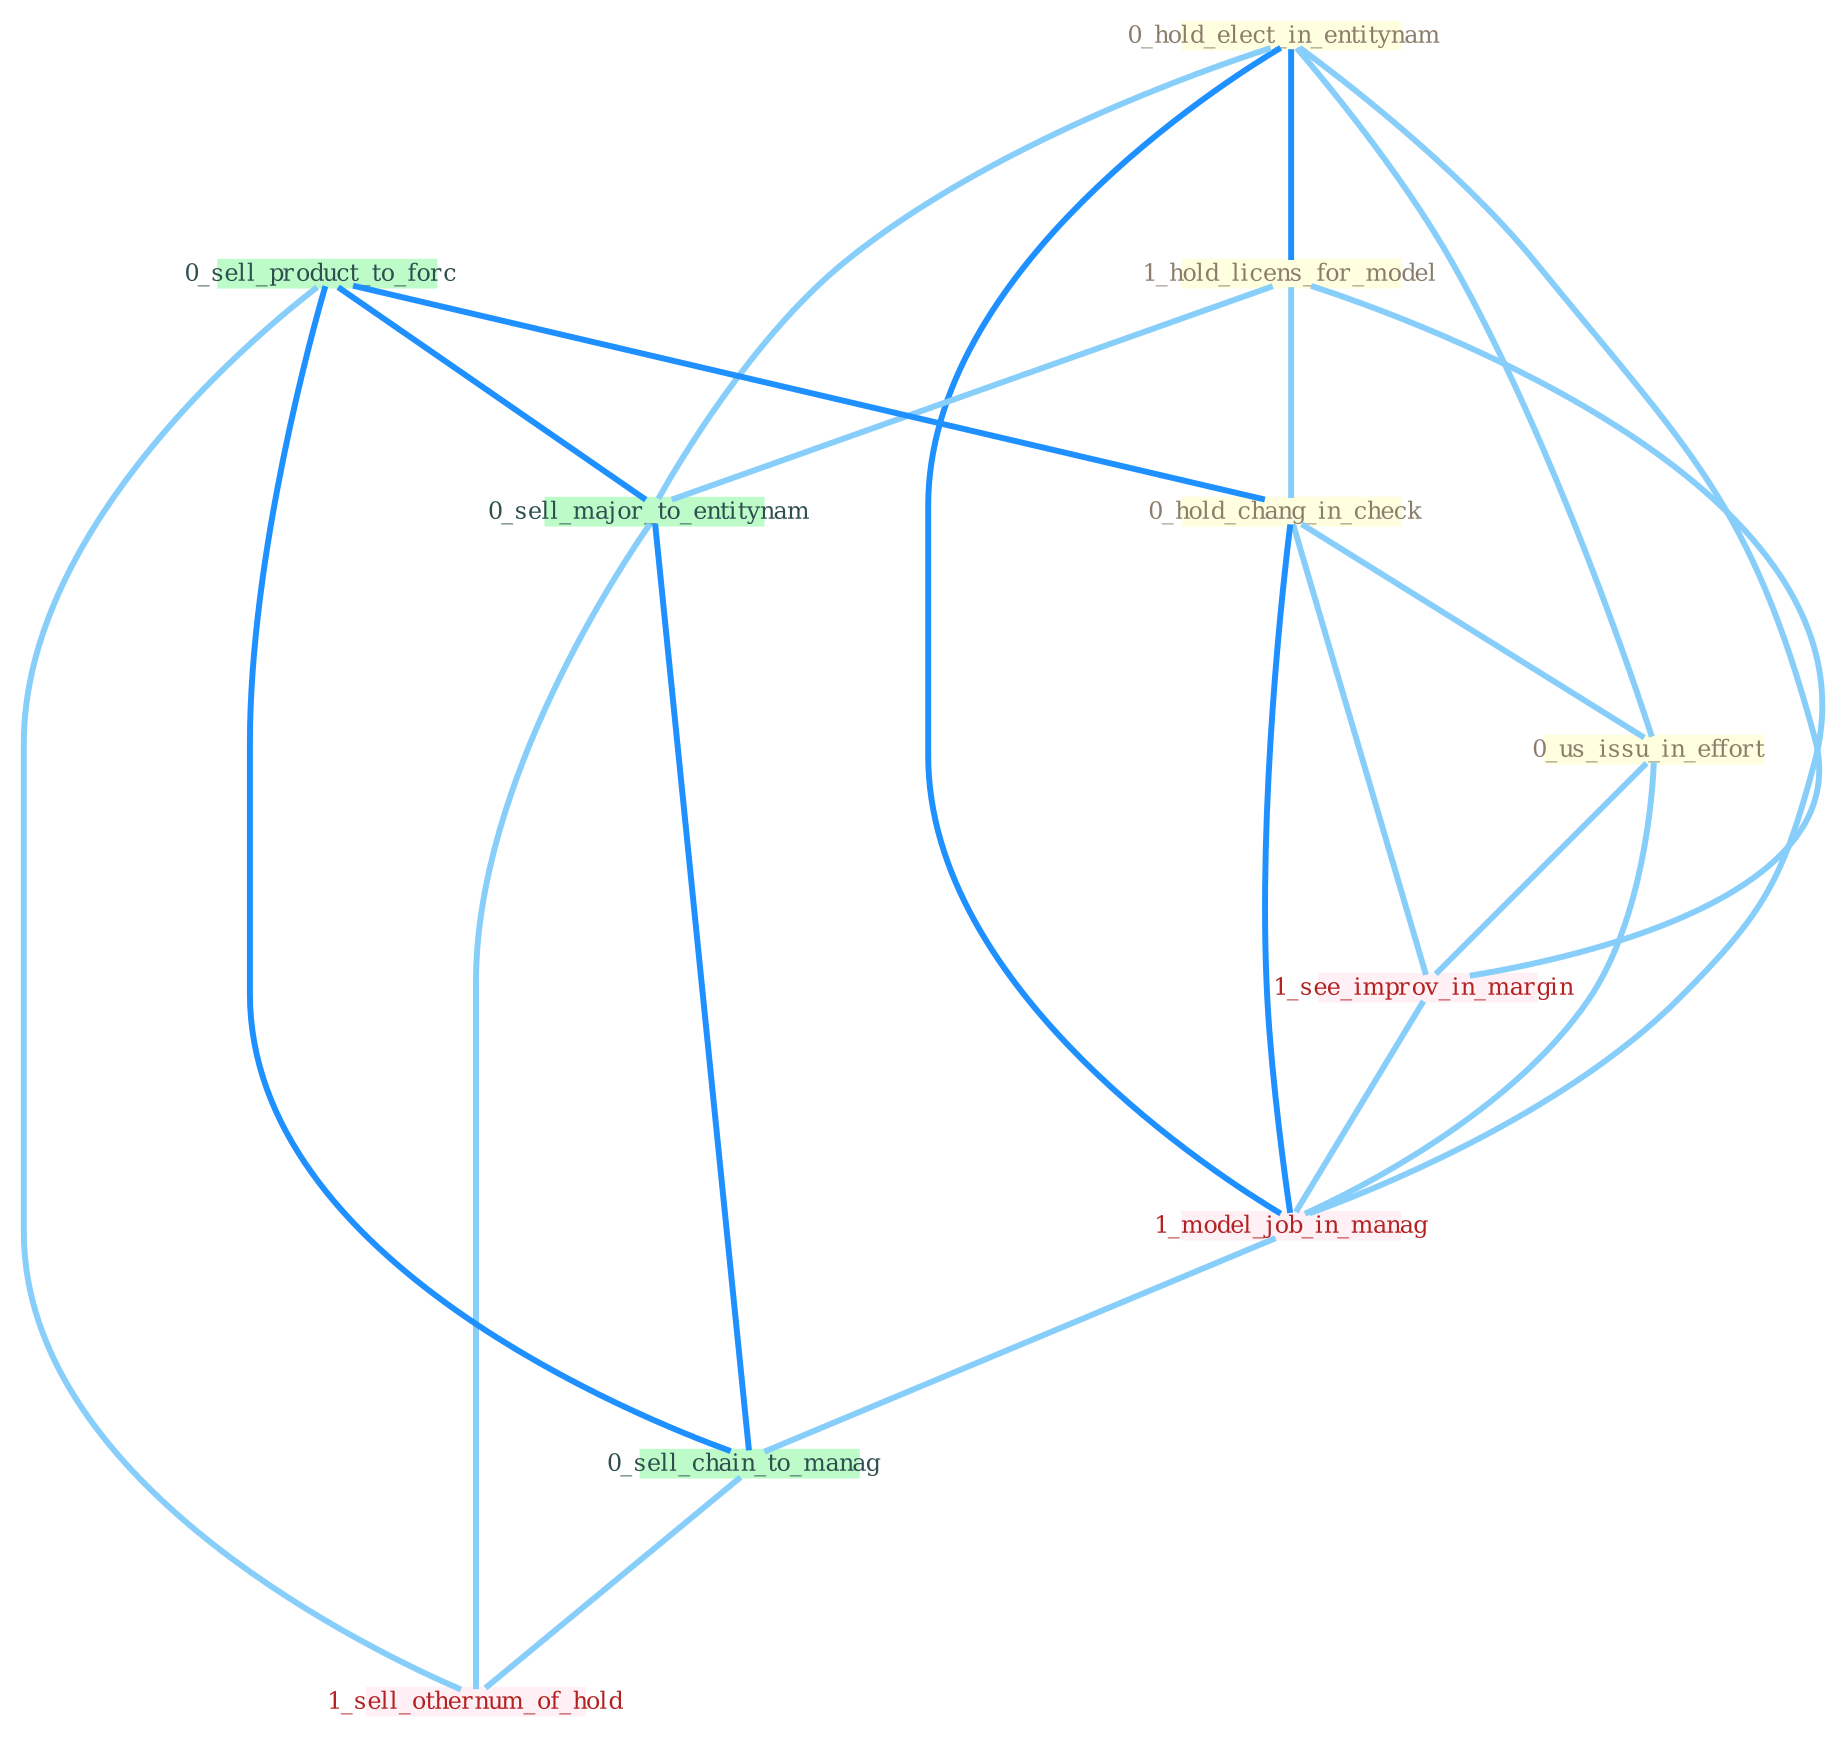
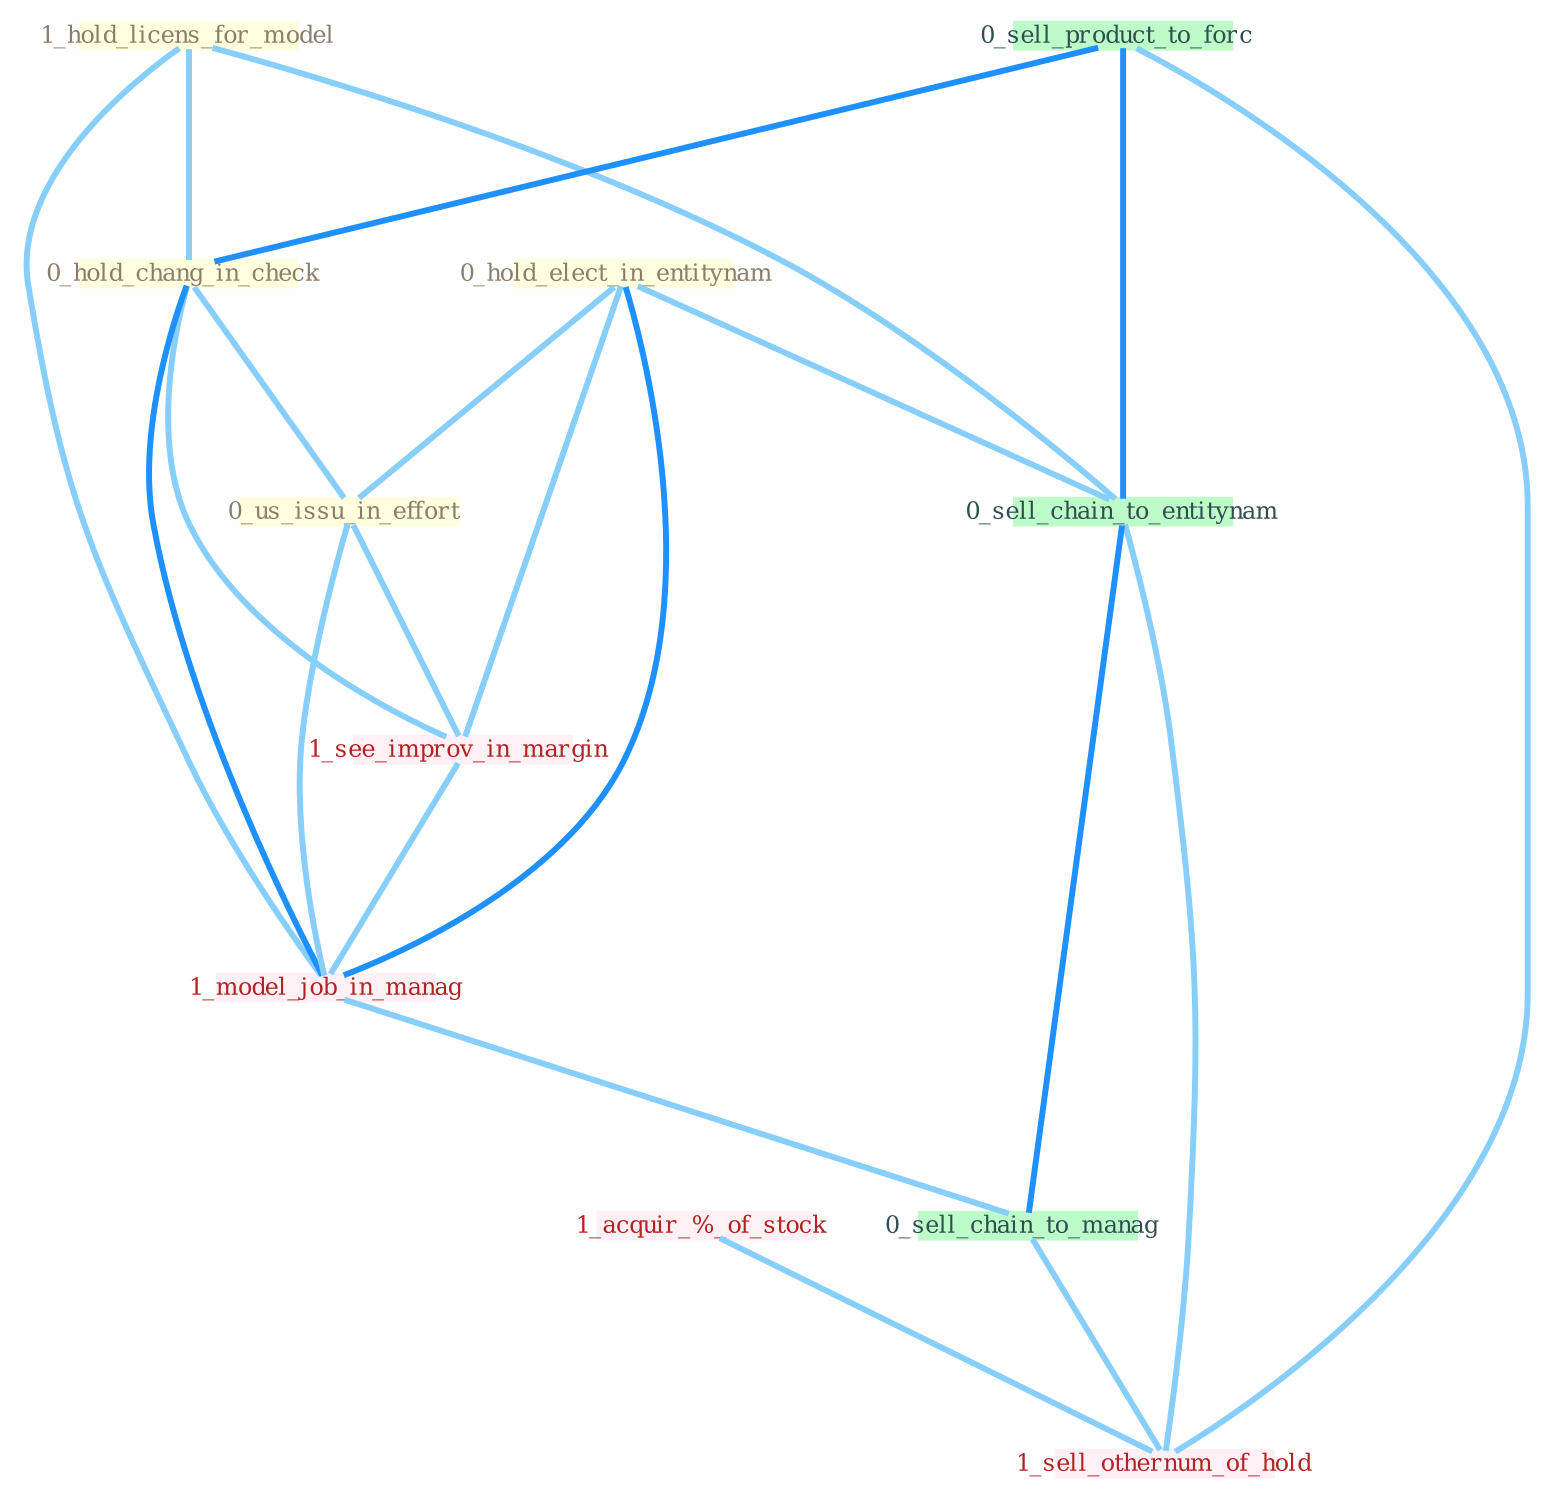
edge "0_hold_elect_in_entitynam" -- "1_hold_licens_for_model": removed
node "0_sell_major_to_entitynam": label "0_sell_major_to_entitynam" -> "0_sell_chain_to_entitynam"
edge "0_sell_product_to_forc" -- "0_sell_chain_to_manag": removed
node "1_acquir_%_of_stock": added
